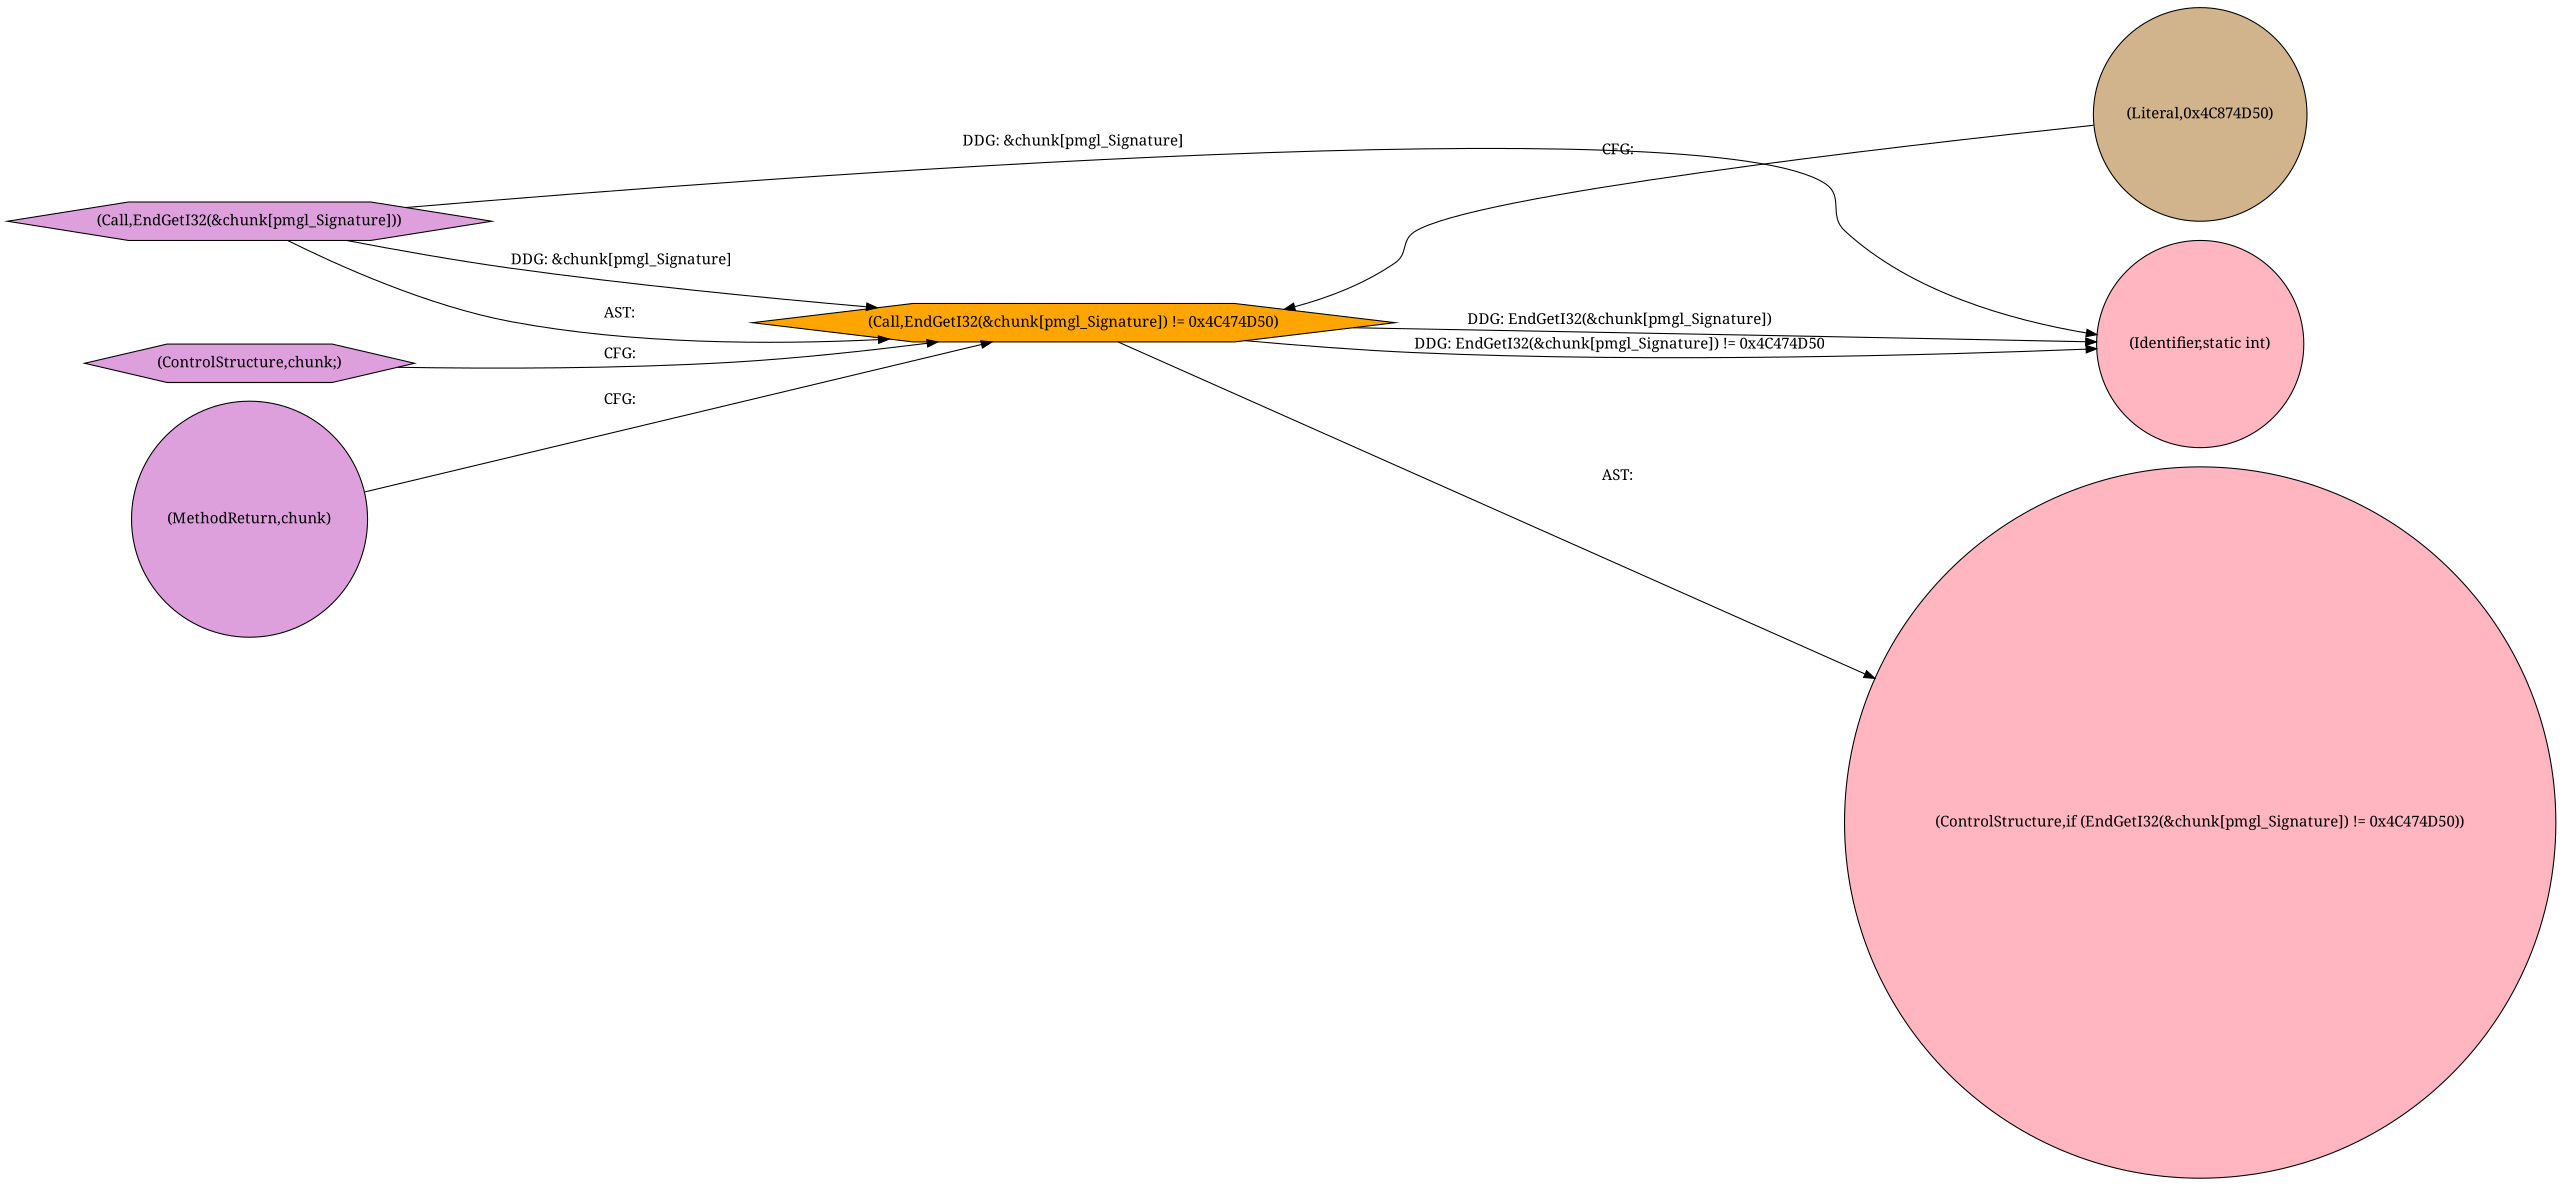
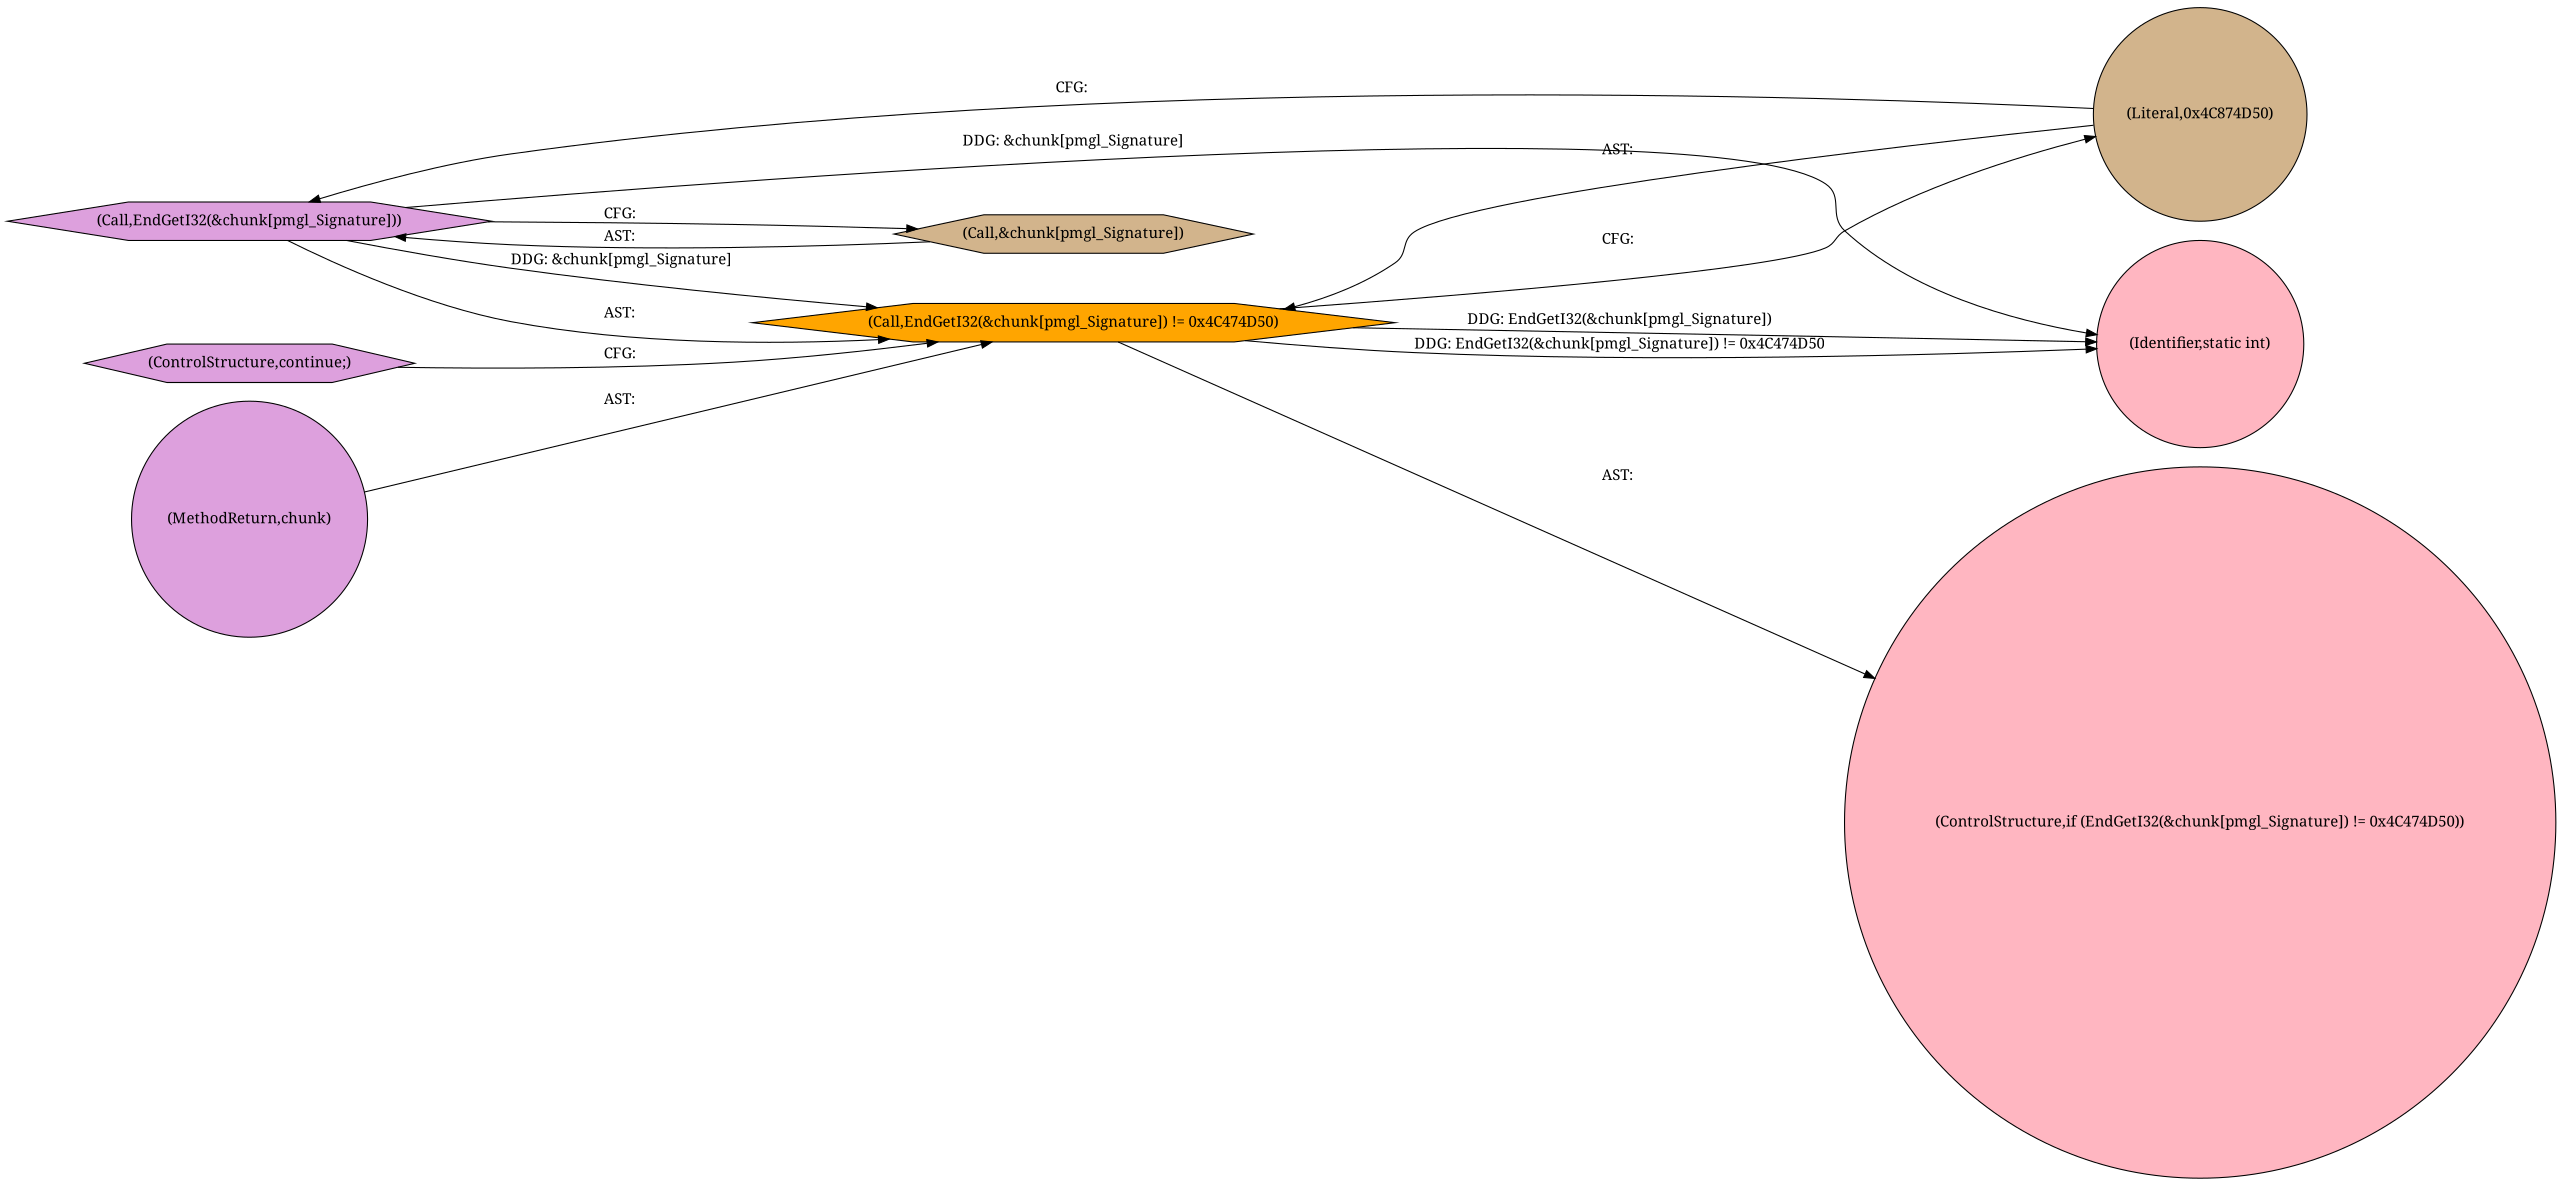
edge "(Literal,0x4C874D50)" -> "(Call,EndGetI32(&chunk[pmgl_Signature]))": added, label "CFG:"
edge "(Literal,0x4C874D50)" -> "(Call,EndGetI32(&chunk[pmgl_Signature]) != 0x4C474D50)": label "CFG: " -> "AST: "
node "(Call,&chunk[pmgl_Signature])": added
edge "(Call,EndGetI32(&chunk[pmgl_Signature]) != 0x4C474D50)" -> "(Literal,0x4C874D50)": added, label "CFG:"
node "(ControlStructure,chunk;)": label "(ControlStructure,chunk;)" -> "(ControlStructure,continue;)"
edge "(MethodReturn,chunk)" -> "(Call,EndGetI32(&chunk[pmgl_Signature]) != 0x4C474D50)": label "CFG: " -> "AST: "
